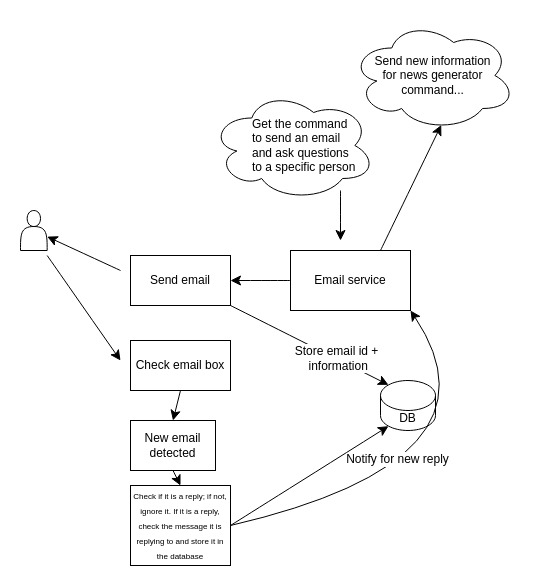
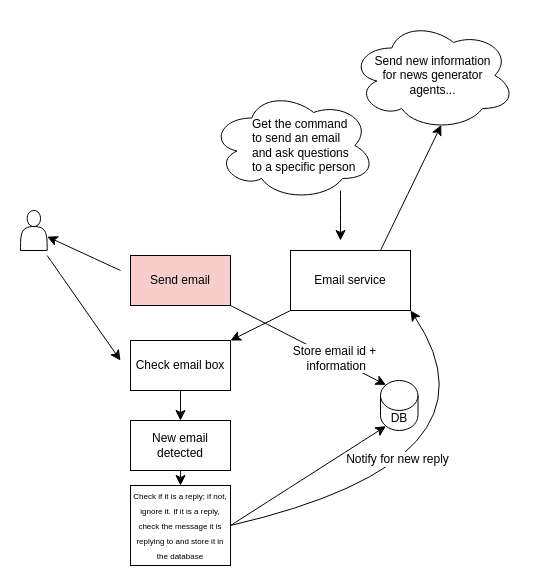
node "Send new information for news generator command...": label "Send new information for news generator command..." -> "Send new information for news generator agents..."
node "Send email": fillcolor #ffffff -> #f8cecc
edge "Email service" -> "Send email": removed
edge "Email service" -> "Check email box": added
node "DB": size 55x50 -> 38x50
node "New email detected": size 85x50 -> 100x50
